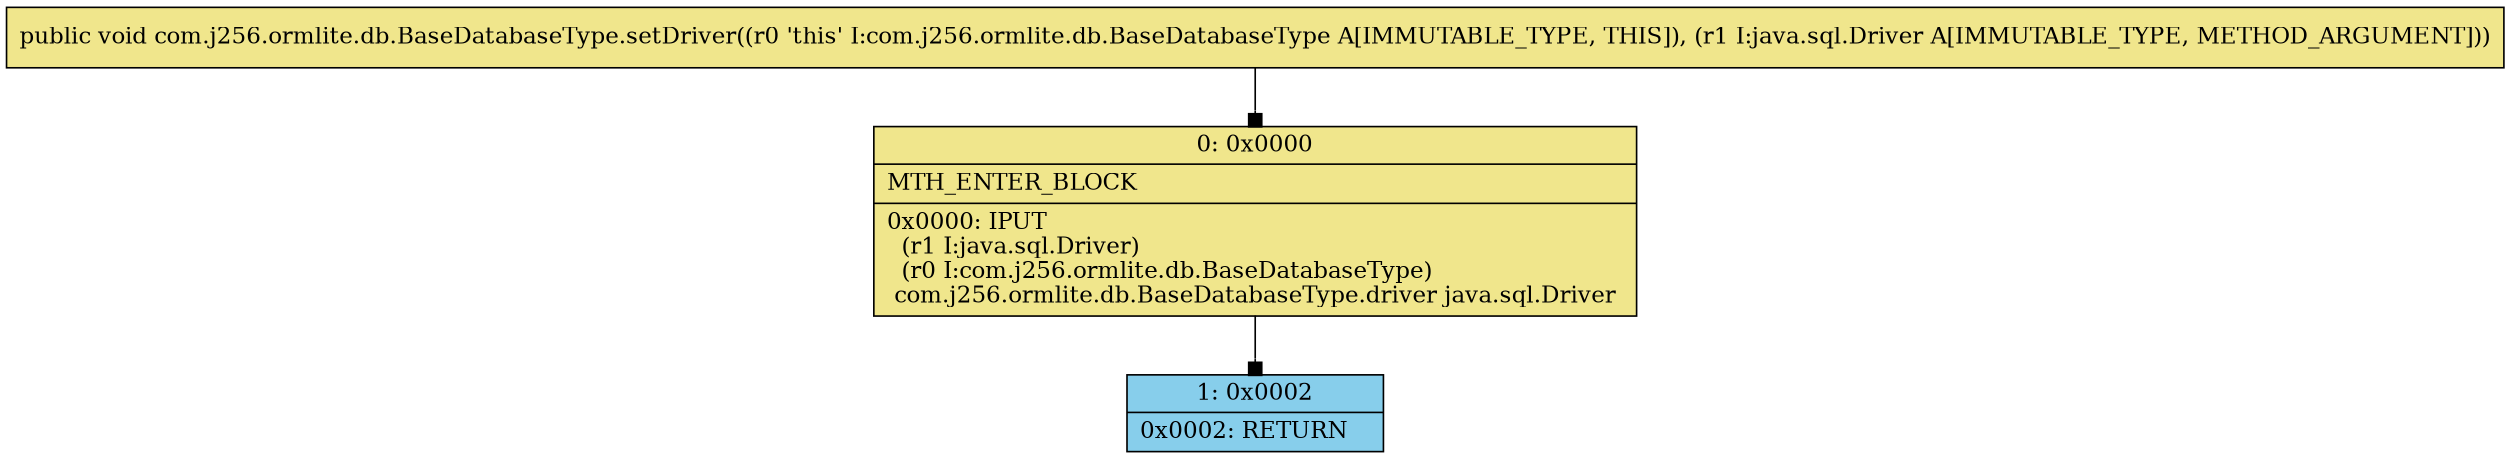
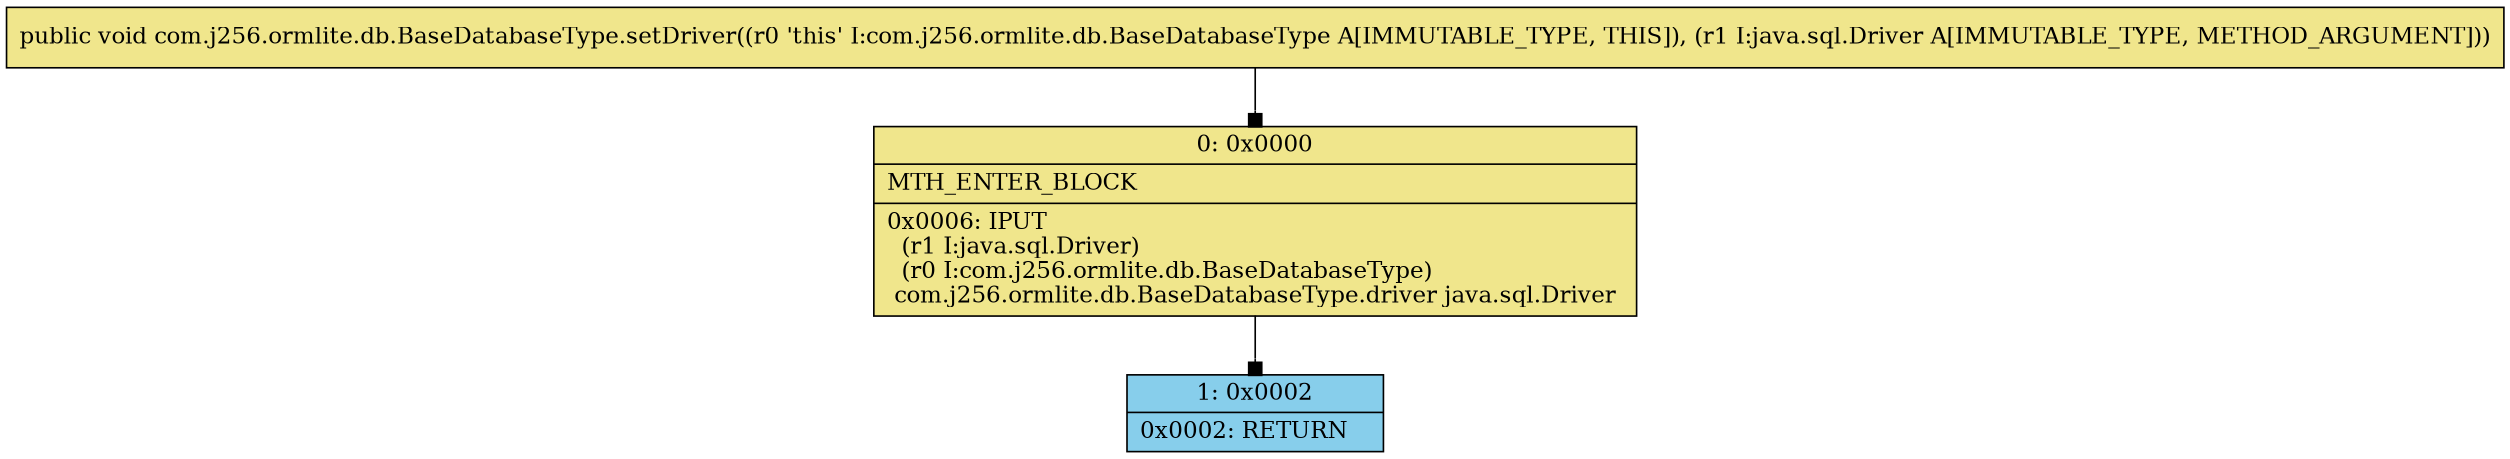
node "0: 0x0000": text "0x0000: IPUT" -> "0x0006: IPUT"
